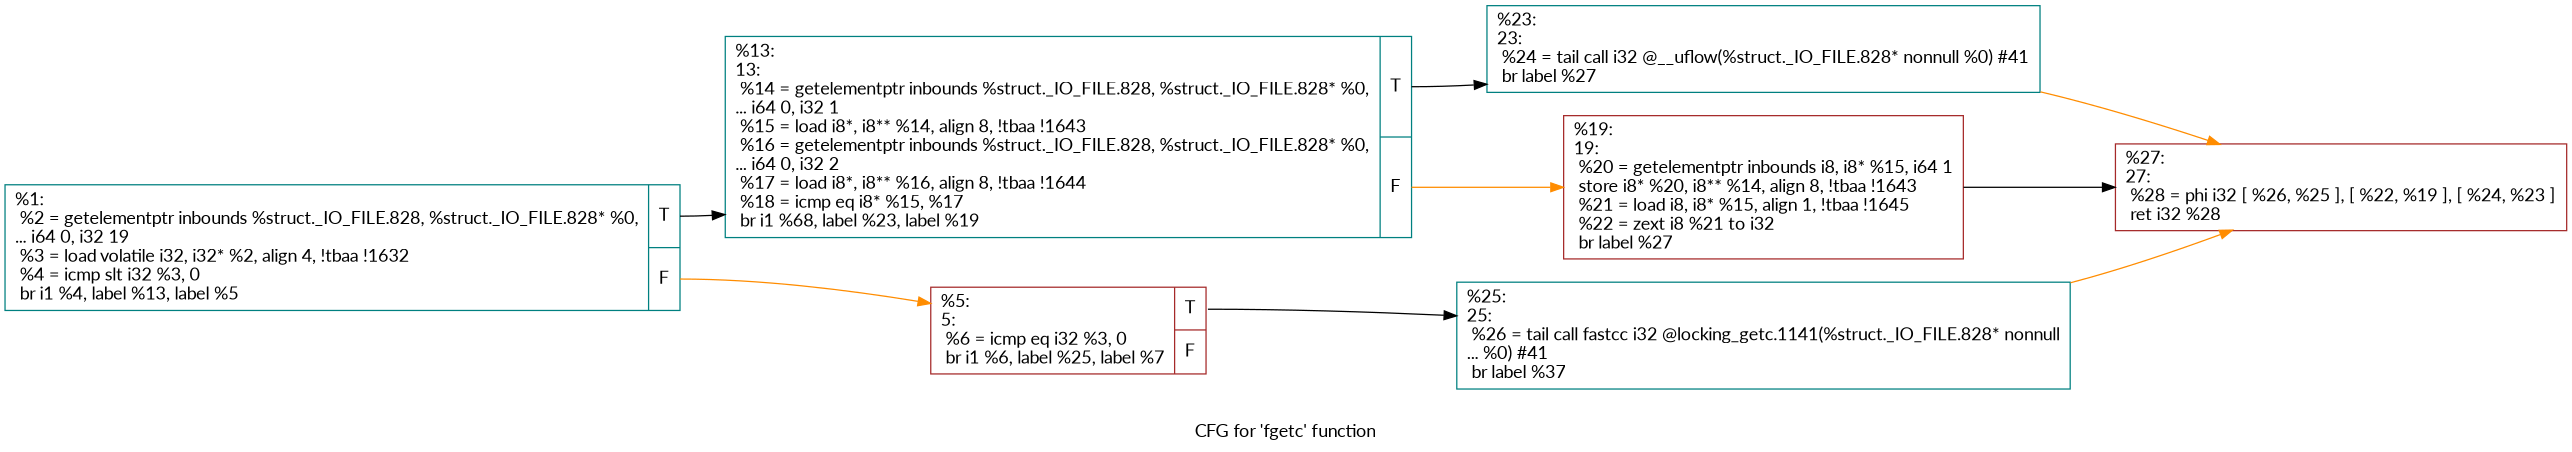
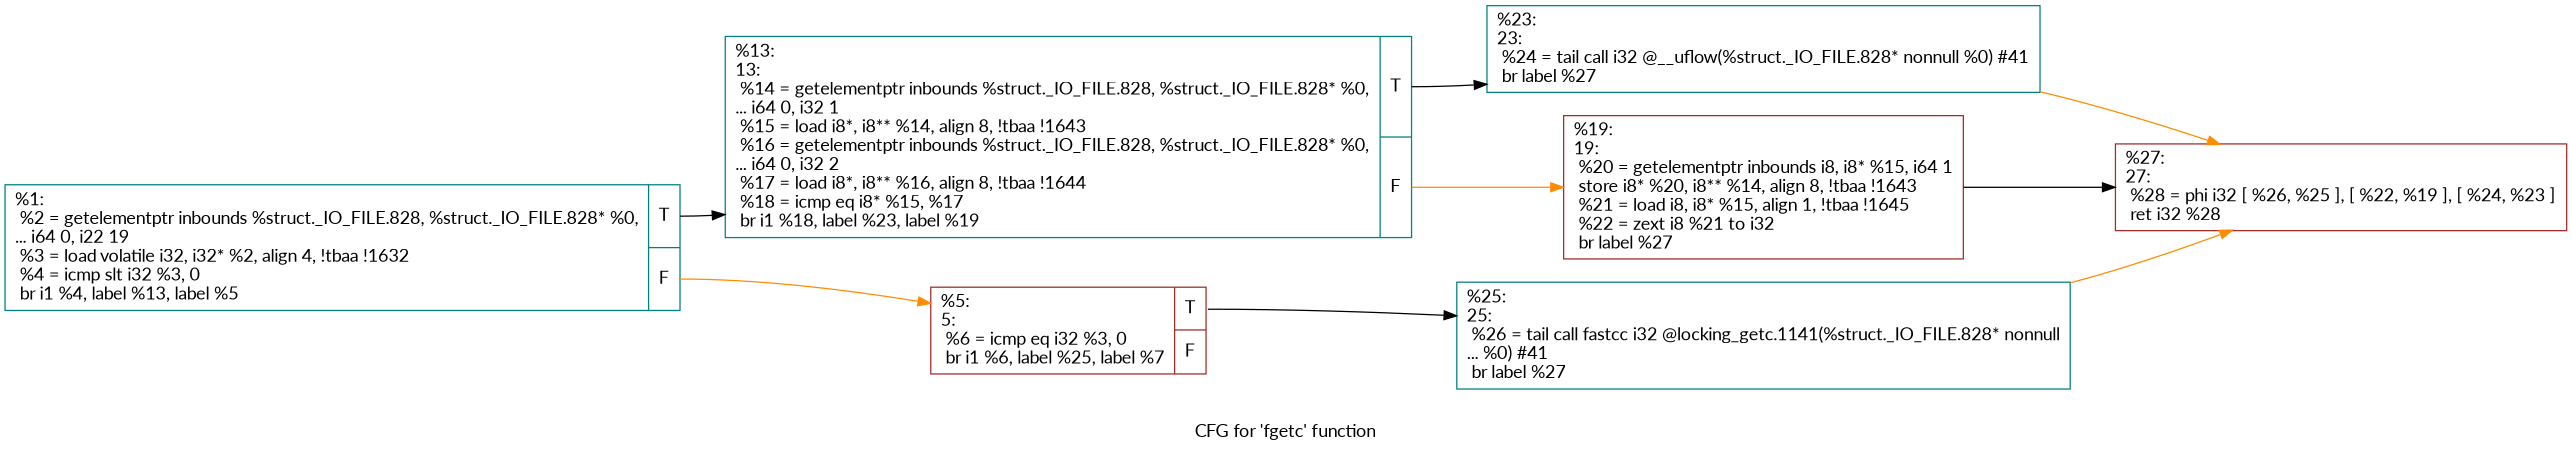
node "%13:": text "br i1 %68, label %23, label %19" -> "br i1 %18, label %23, label %19"
node "%1:": text "... i64 0, i32 19" -> "... i64 0, i22 19"
node "%25:": text "br label %37" -> "br label %27"
